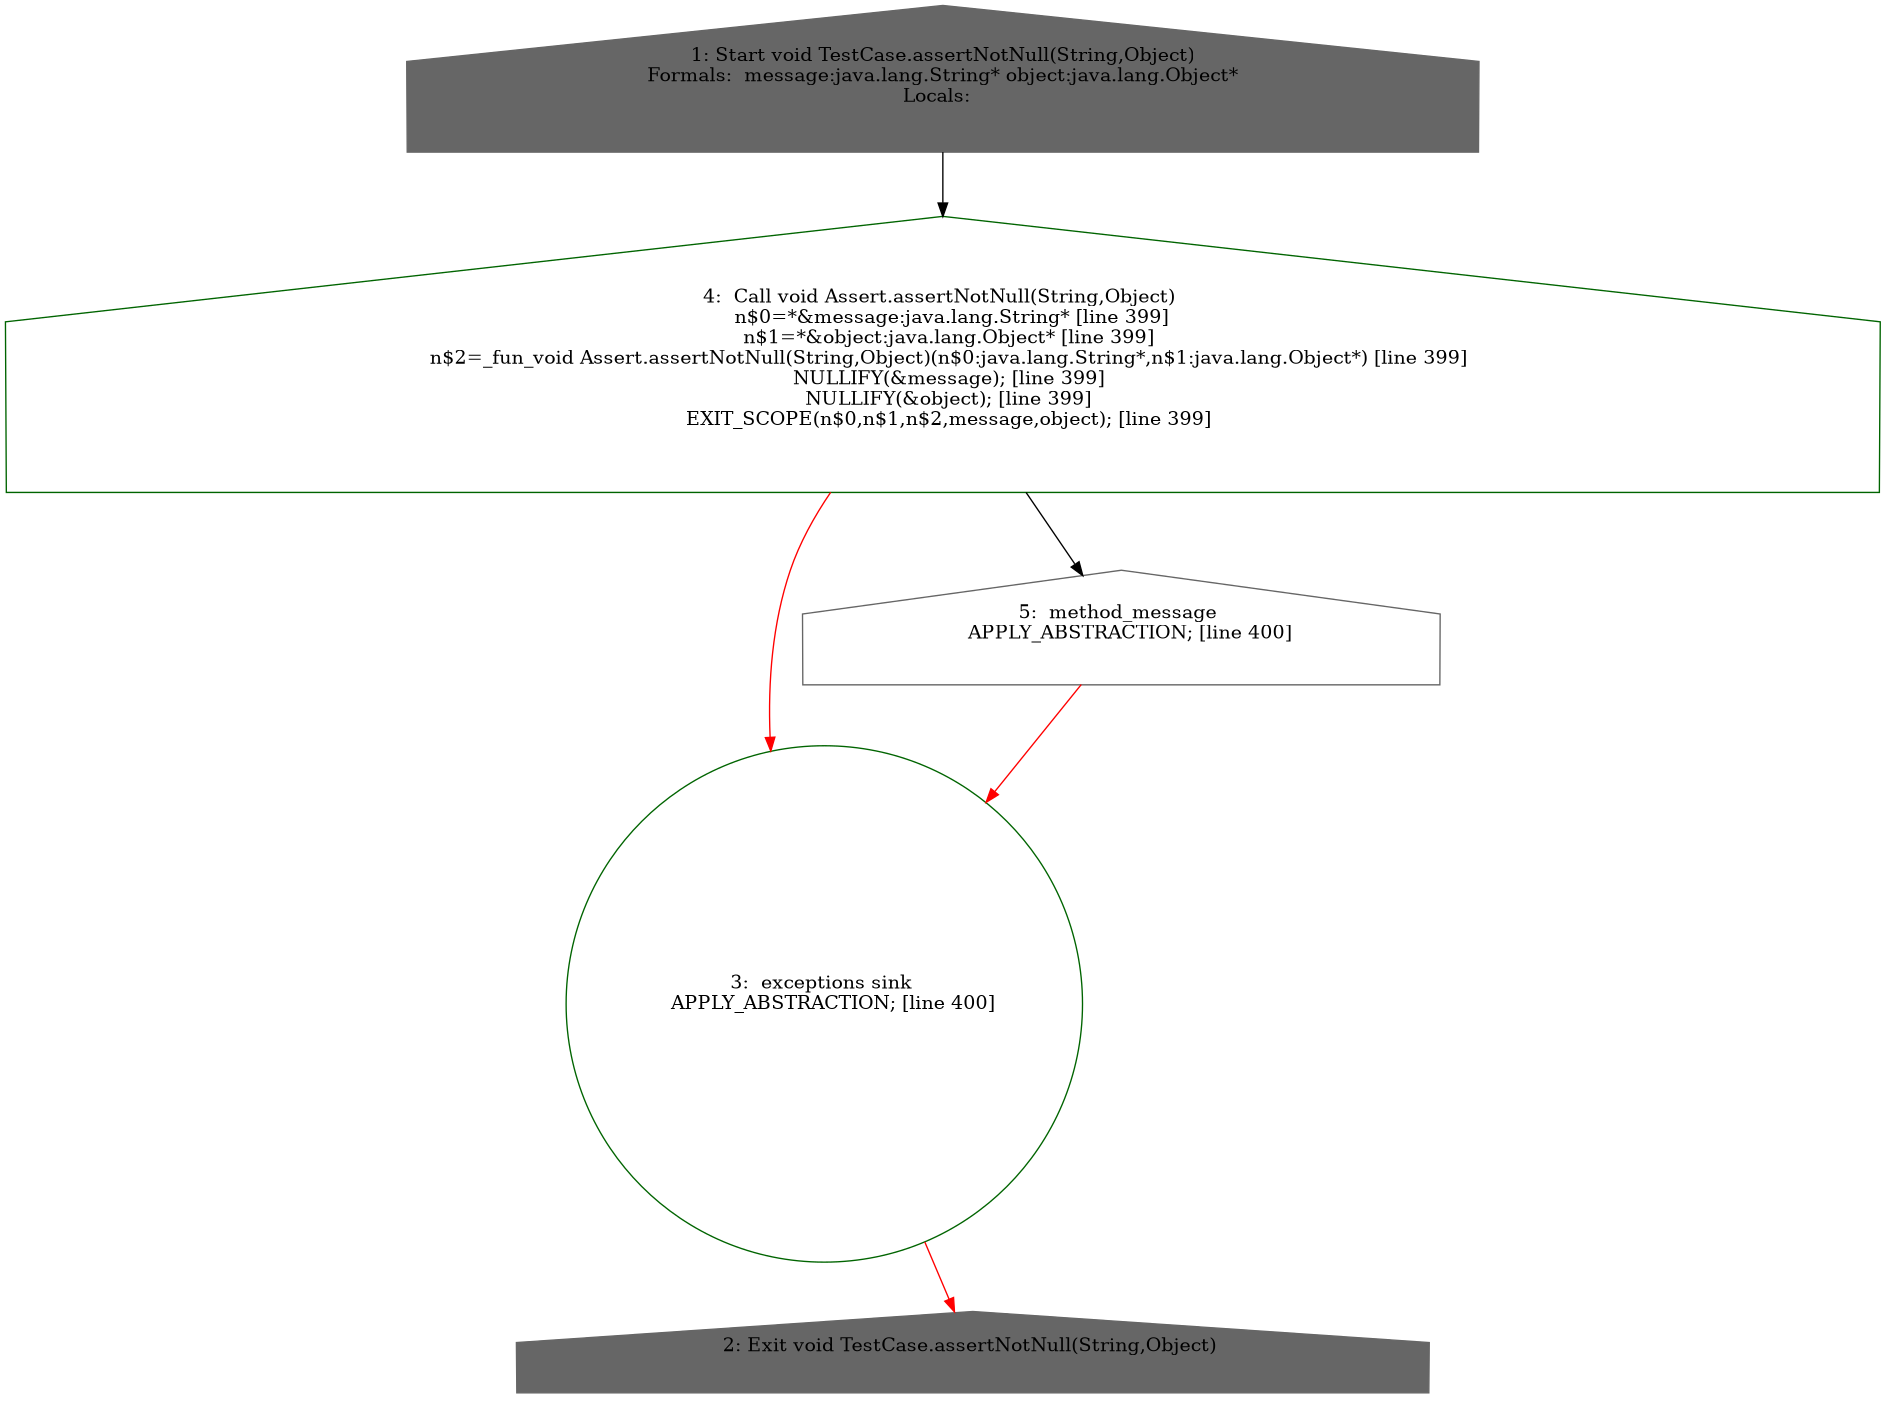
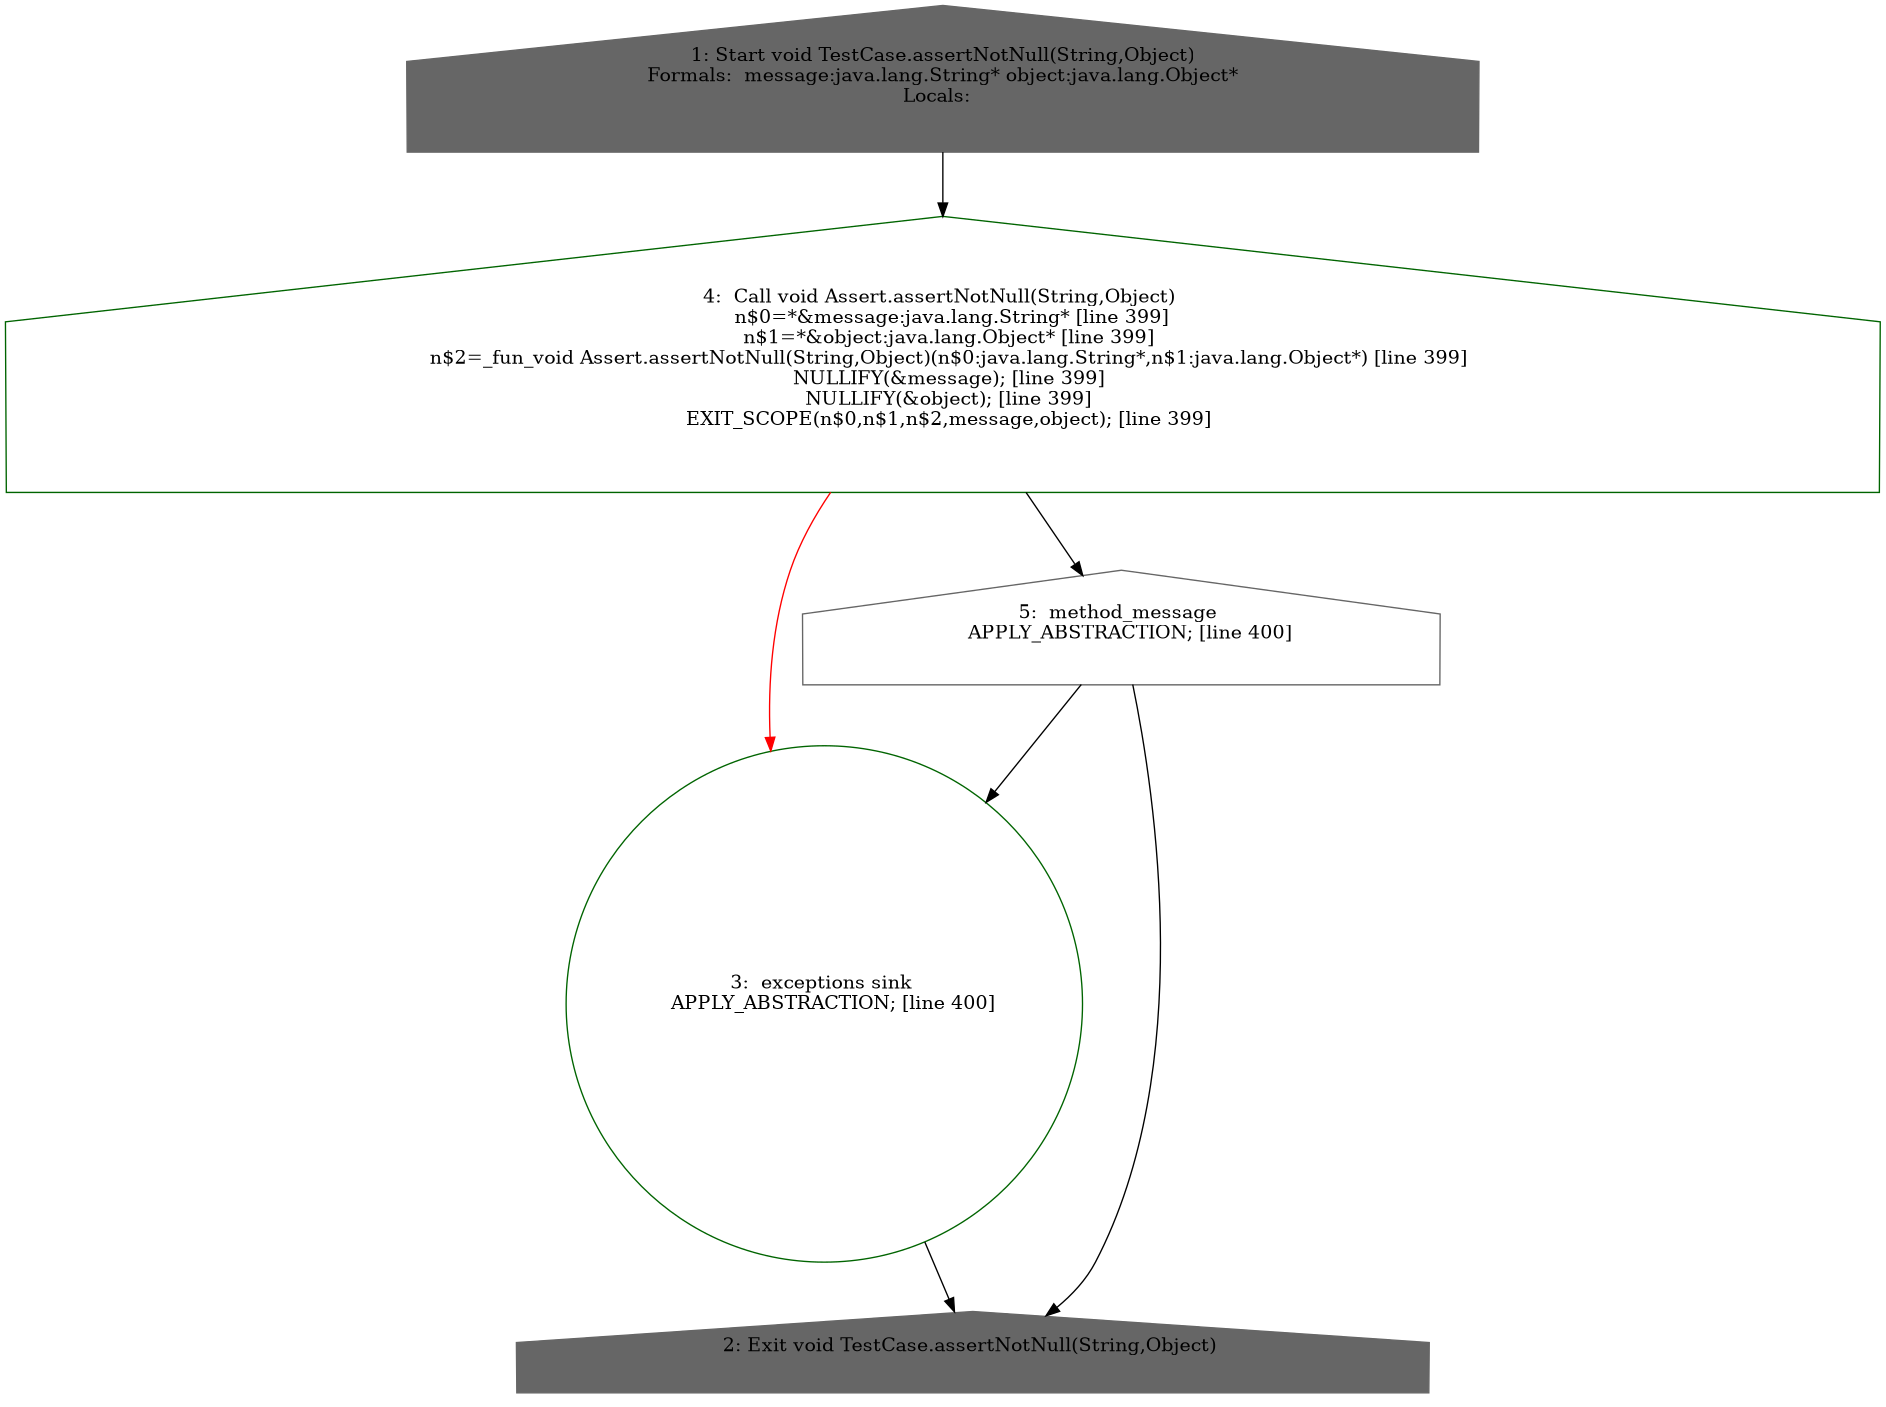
edge "5:  method_message APPLY_ABSTRACTION; [line 400]" -> "3:  exceptions sink APPLY_ABSTRACTION; [line 400]": color red -> black
edge "5:  method_message APPLY_ABSTRACTION; [line 400]" -> "2: Exit void TestCase.assertNotNull(String,Object)": added
edge "3:  exceptions sink APPLY_ABSTRACTION; [line 400]" -> "2: Exit void TestCase.assertNotNull(String,Object)": color red -> black
